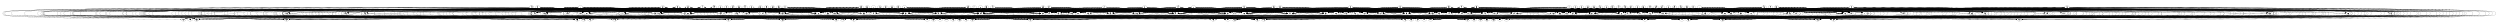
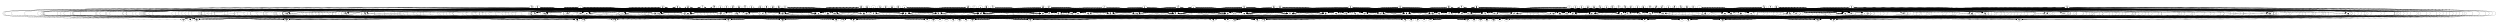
node "175": removed
node "173": removed
